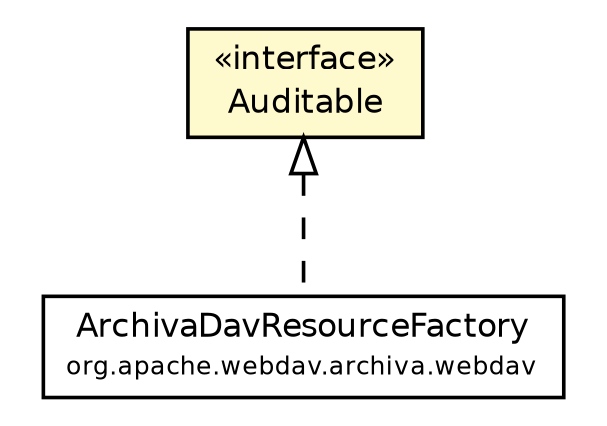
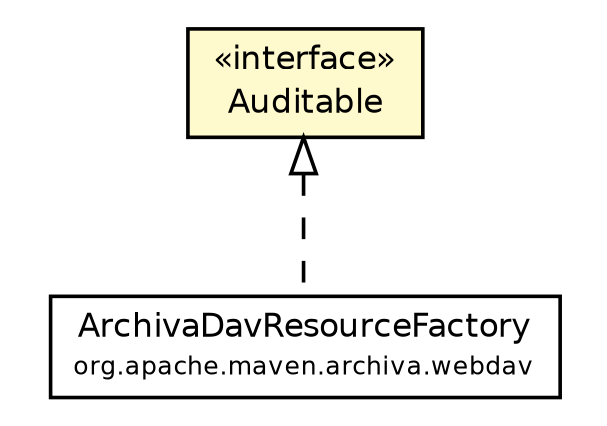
node "ArchivaDavResourceFactory": text "org.apache.webdav.archiva.webdav" -> "org.apache.maven.archiva.webdav"
